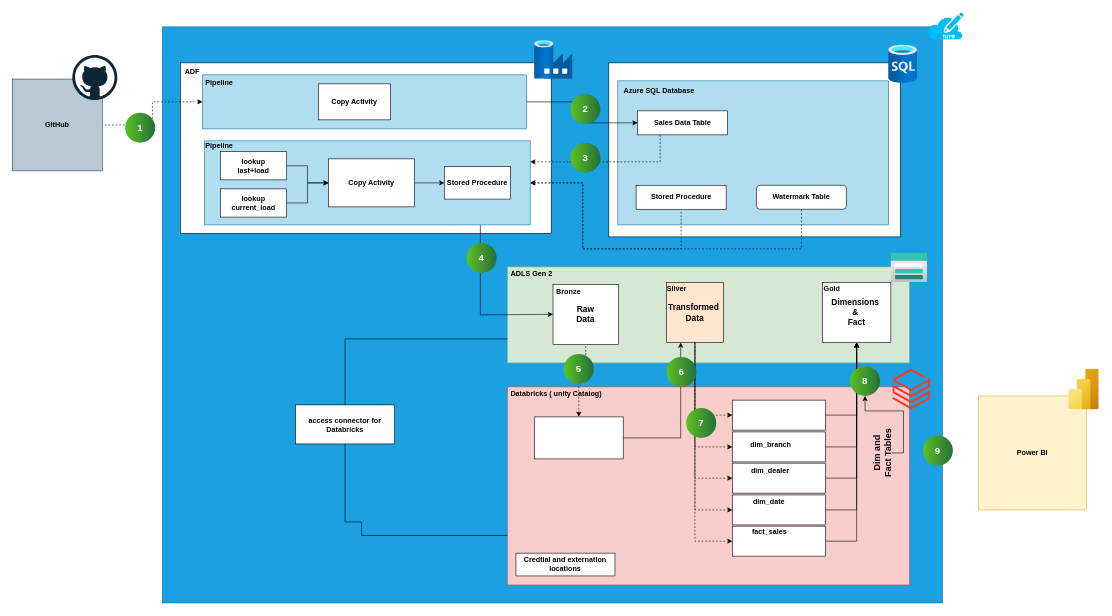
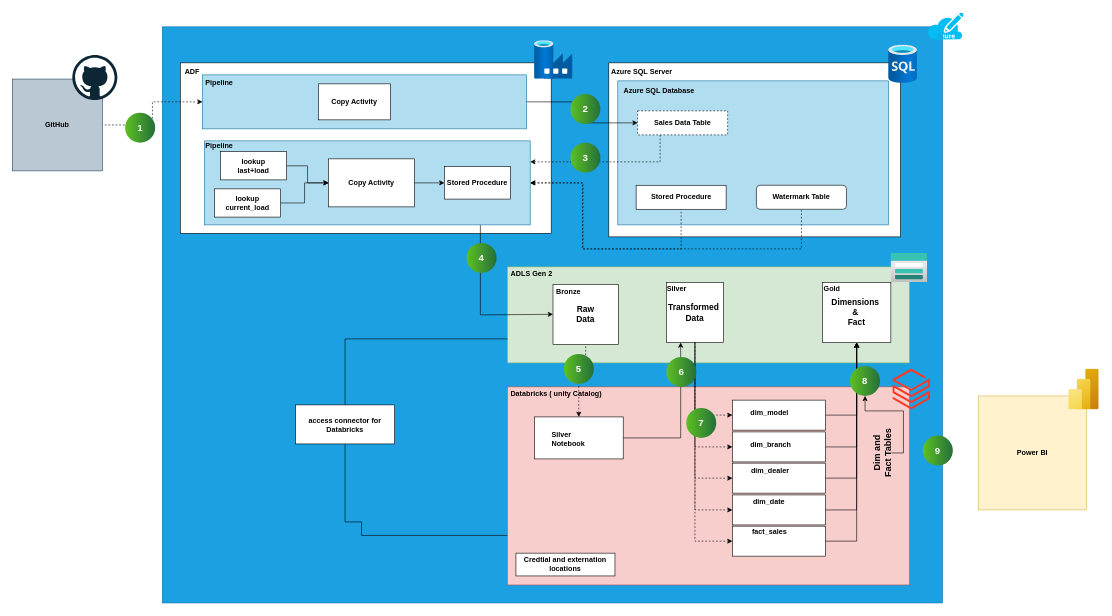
node "Azure SQL Server": added
node "Sales Data Table": style solid -> dashed
node "lookup current_load": moved (254, 203) -> (248, 203)
node "Transformed Data": fillcolor #ffe6cc -> #ffffff
node "dim_model": added
node "Silver Notebook": added
